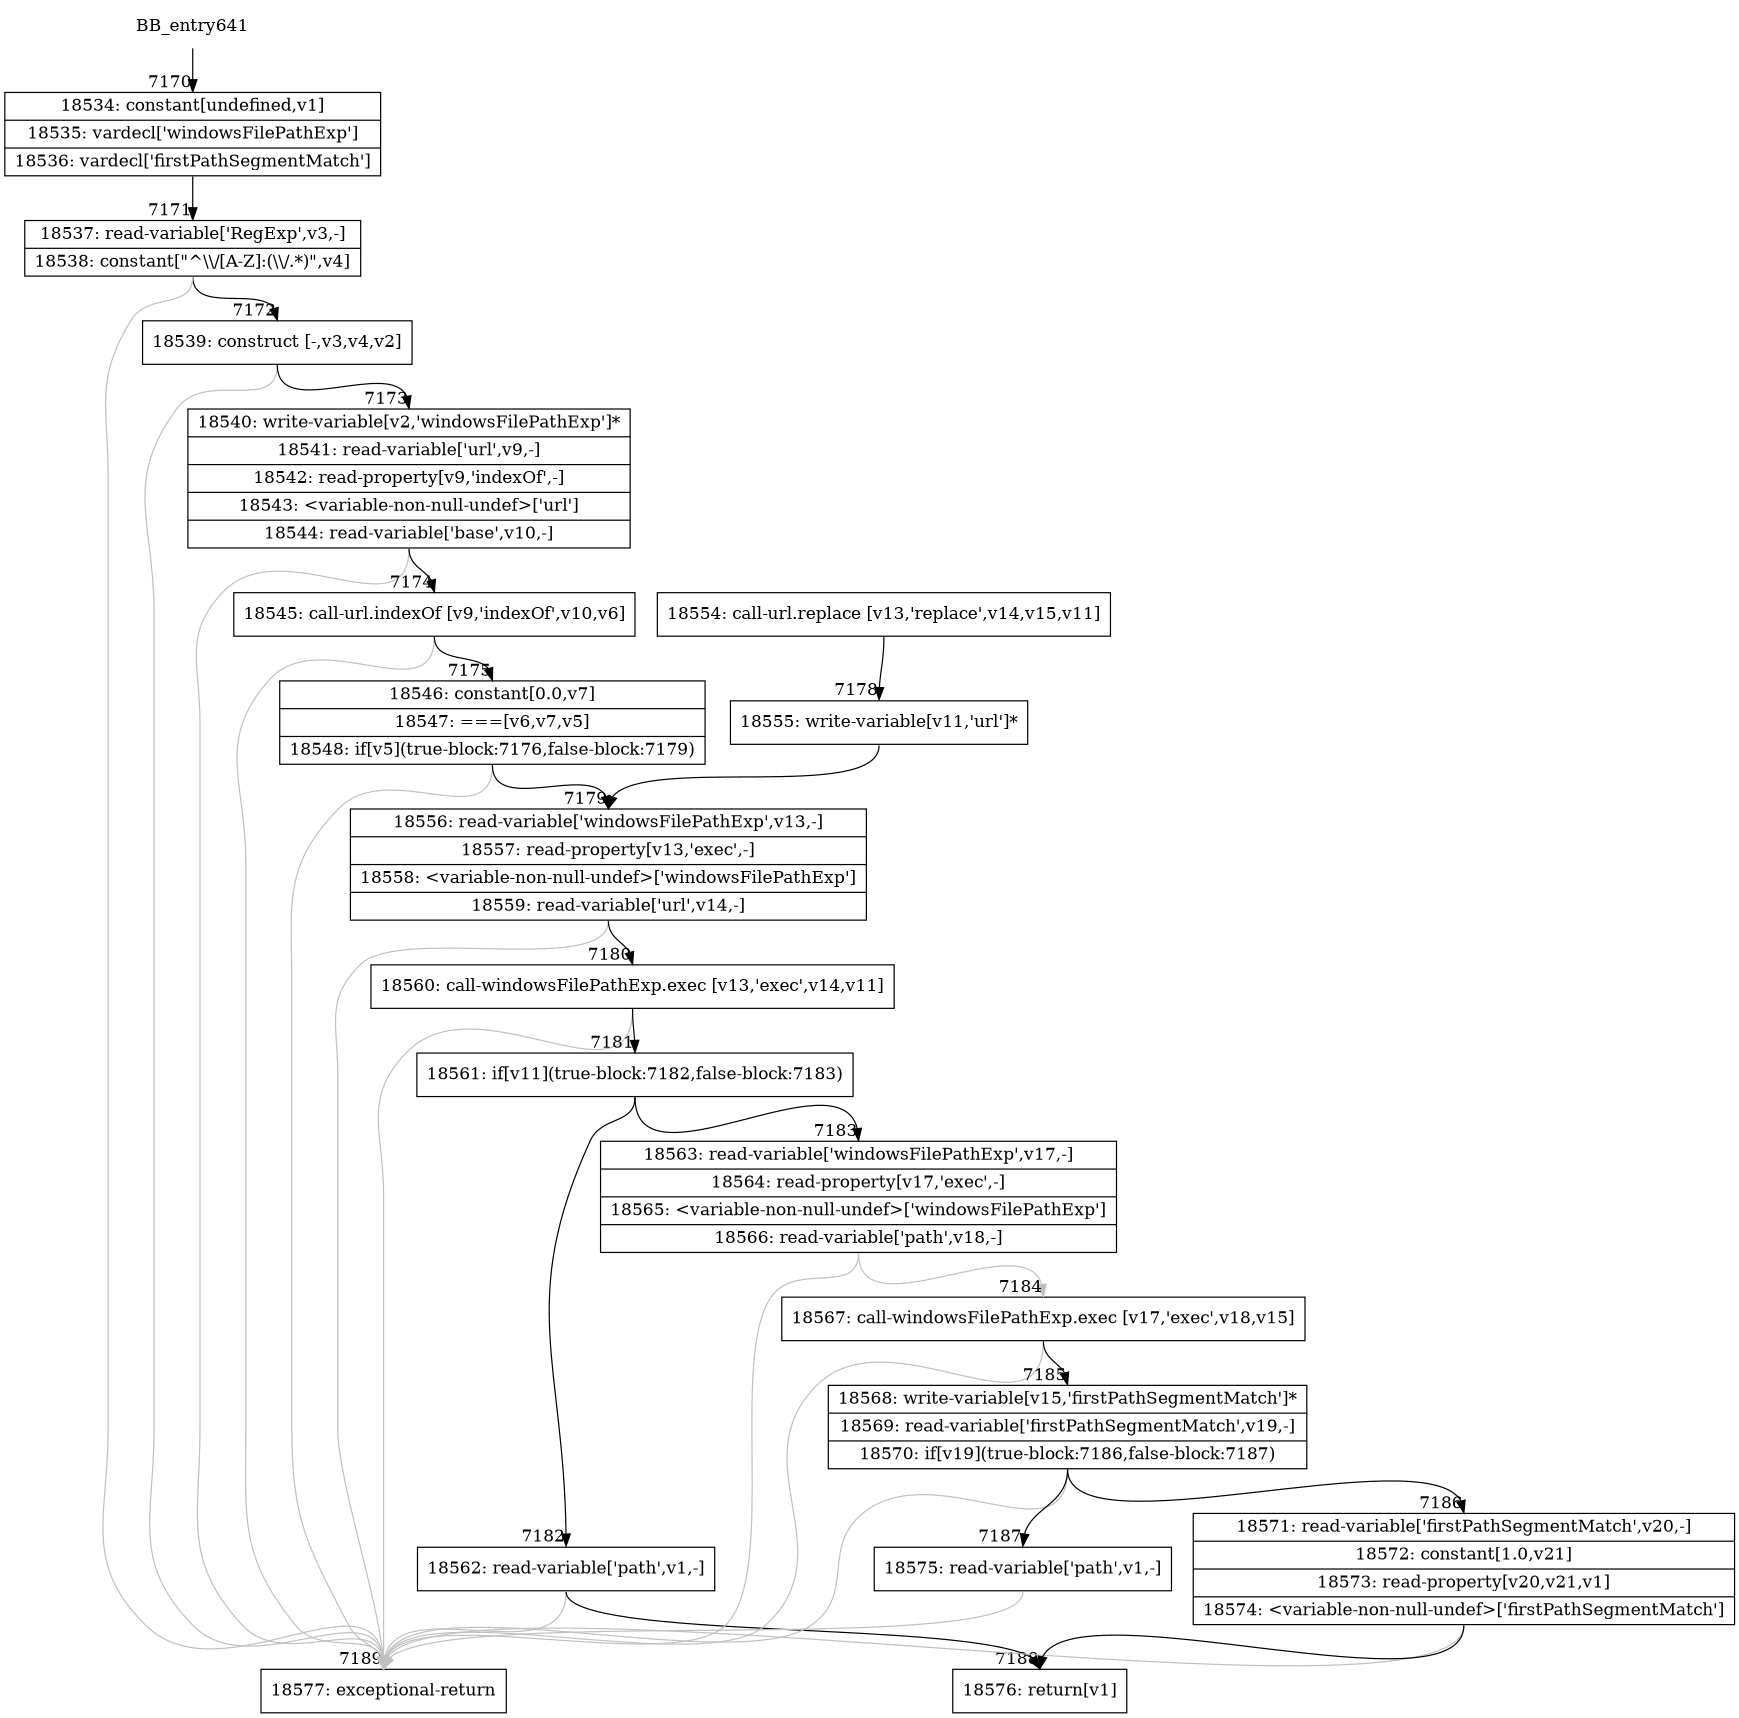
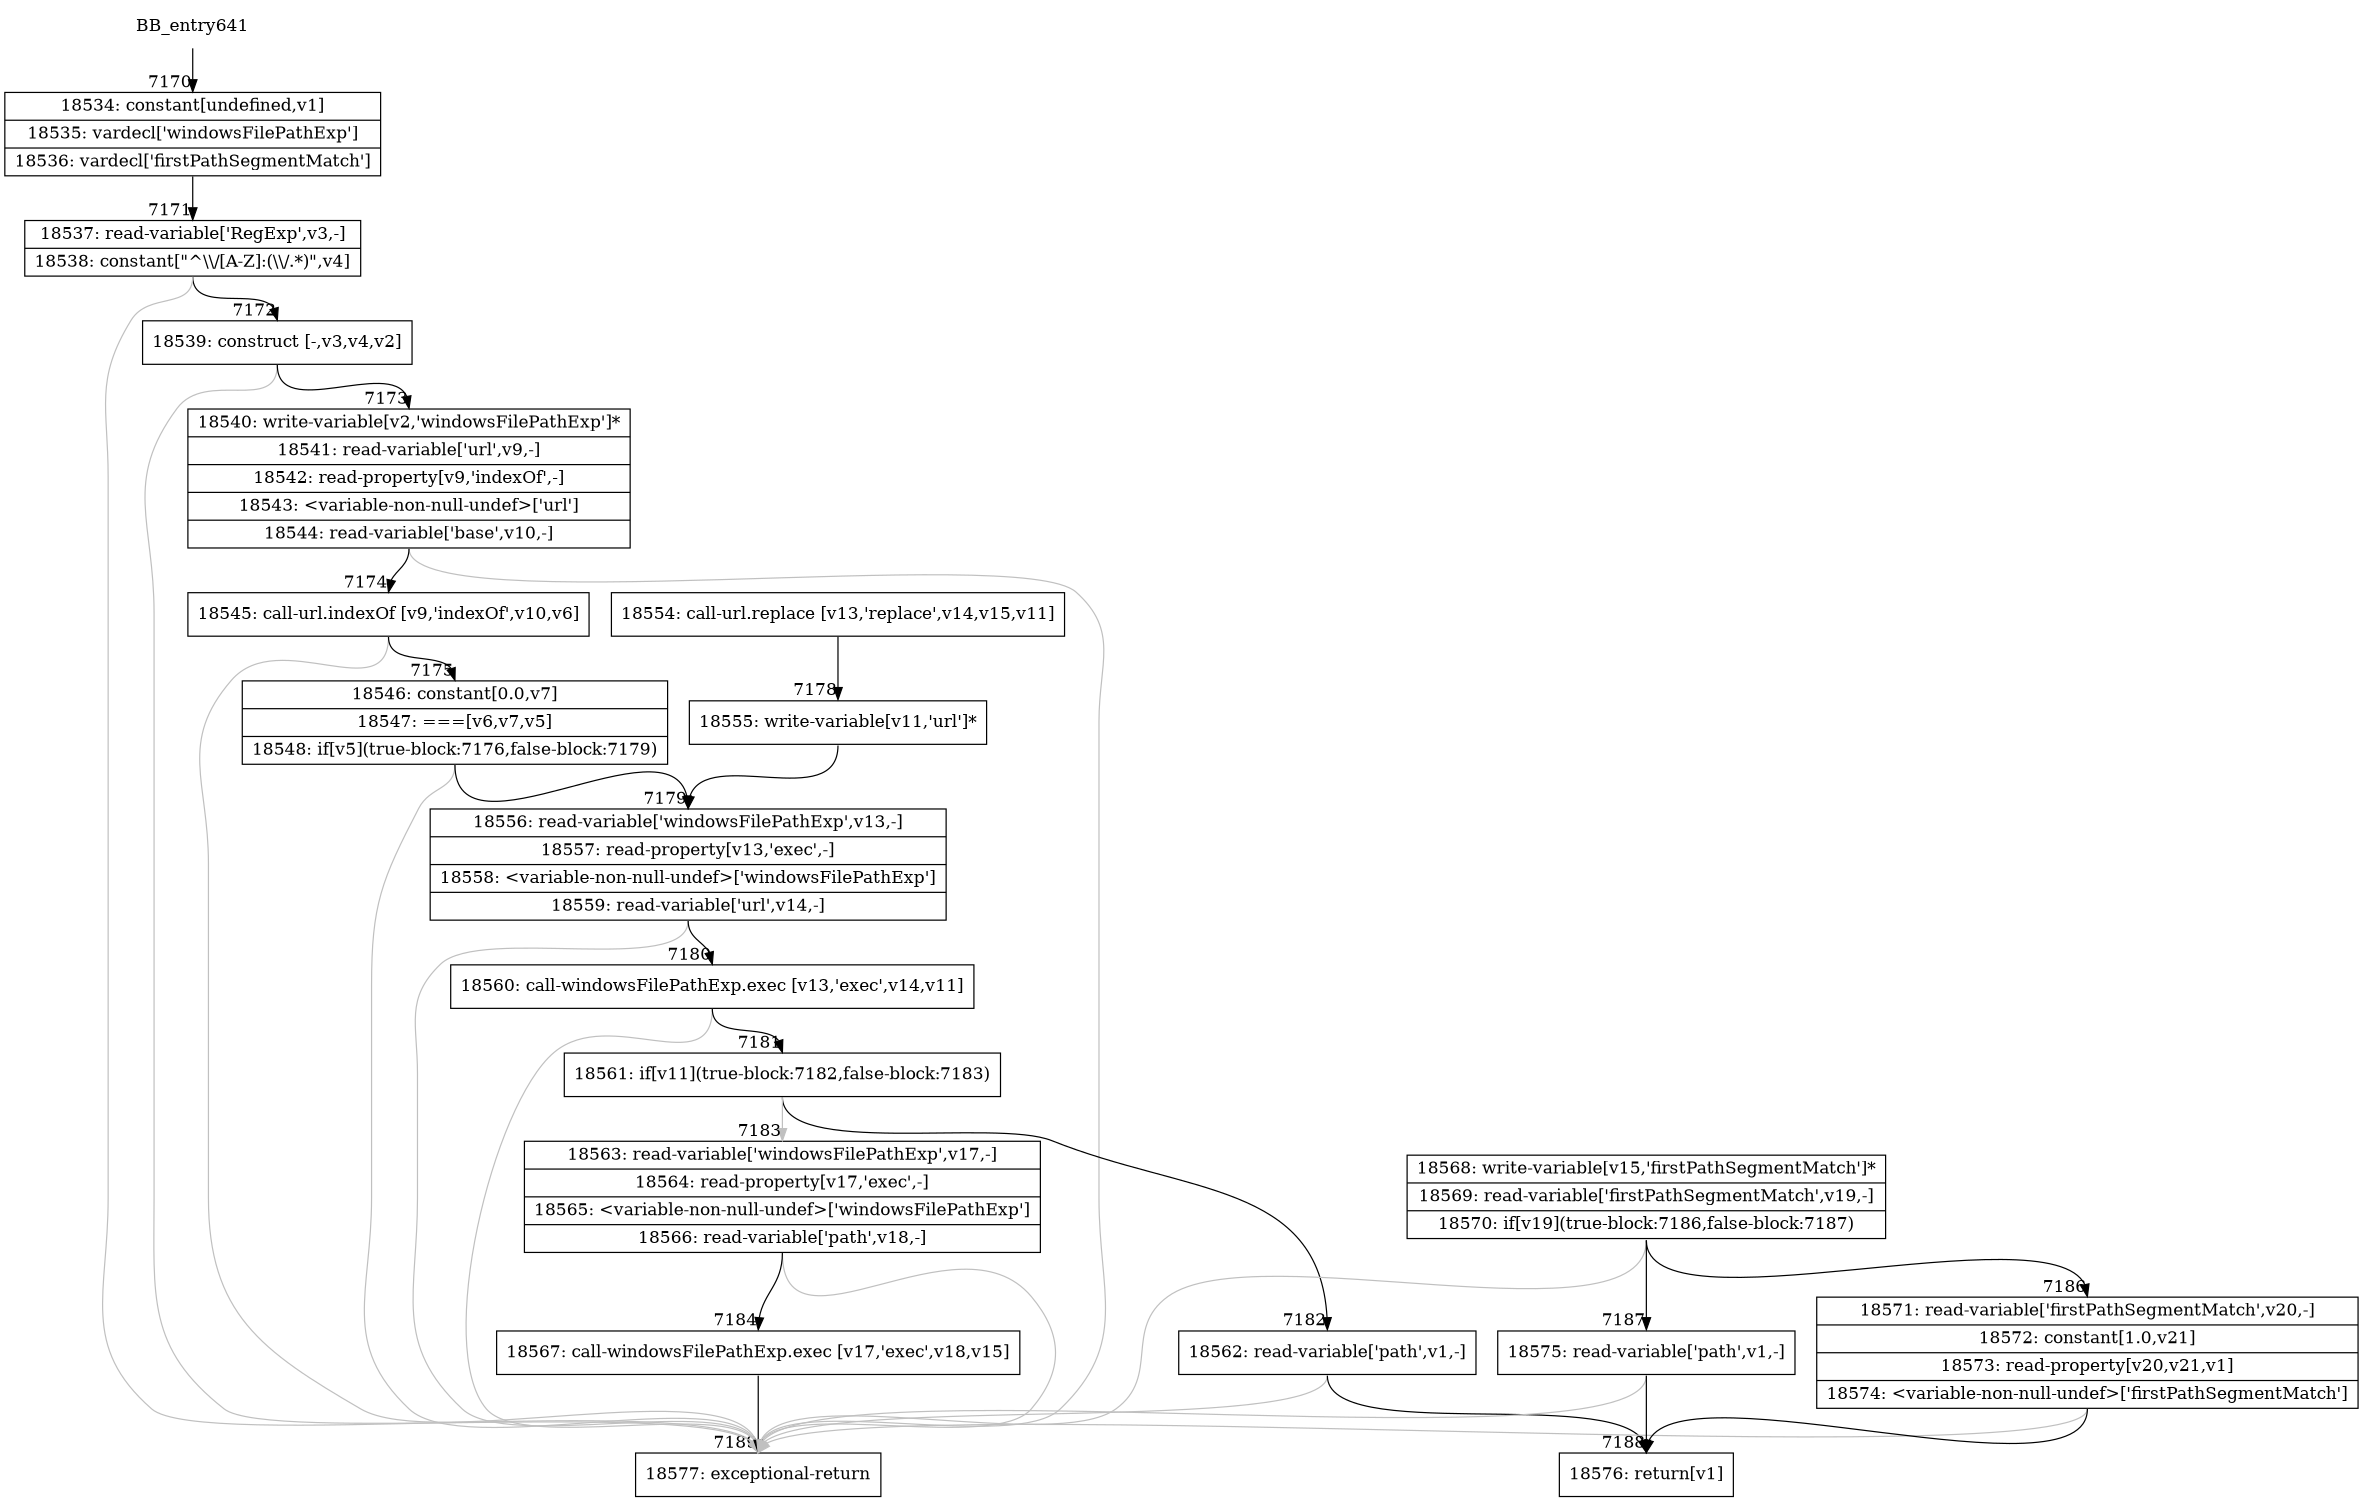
edge "18561: if[v11](true-block:7182,false-block:7183)" -> "18563: read-variable['windowsFilePathExp',v17,-]": color black -> gray
edge "18563: read-variable['windowsFilePathExp',v17,-]" -> "18567: call-windowsFilePathExp.exec [v17,'exec',v18,v15]": color gray -> black
edge "18567: call-windowsFilePathExp.exec [v17,'exec',v18,v15]" -> "18568: write-variable[v15,'firstPathSegmentMatch']*": removed
edge "18575: read-variable['path',v1,-]" -> "18576: return[v1]": added
edge "18567: call-windowsFilePathExp.exec [v17,'exec',v18,v15]" -> "18577: exceptional-return": color gray -> black
